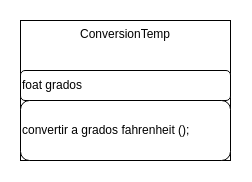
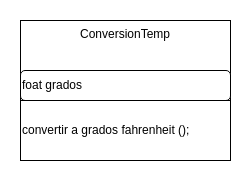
node "convertir a grados fahrenheit ();": shape rounded rectangle -> rectangle
